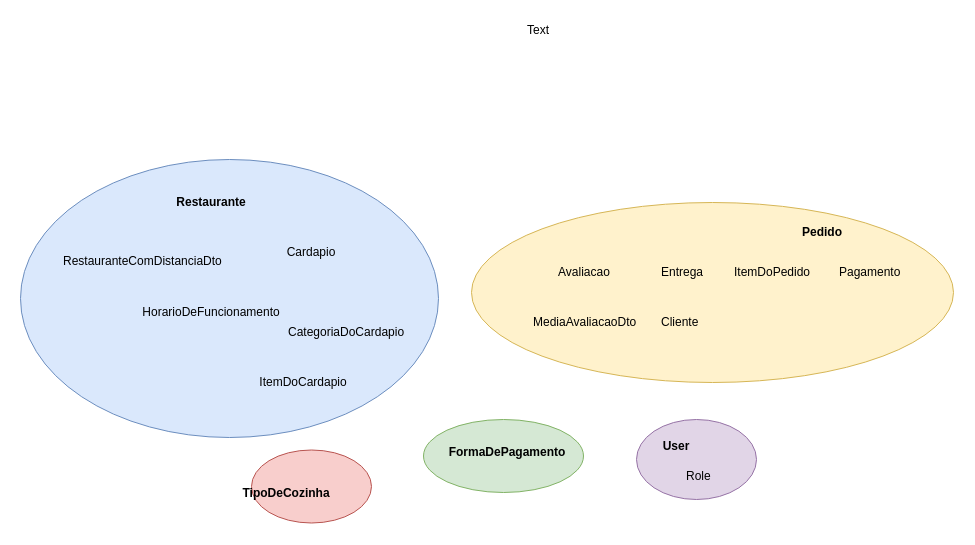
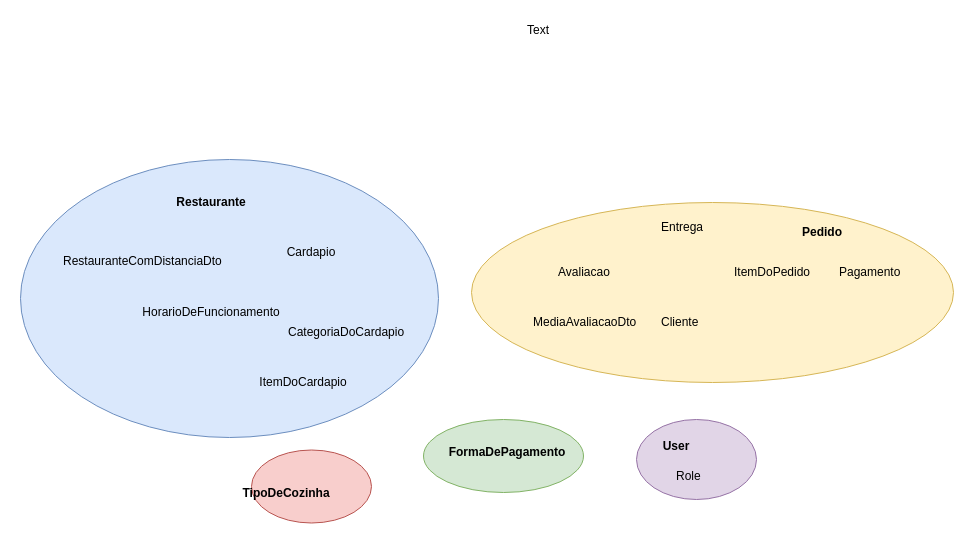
node "Entrega": moved (690, 273) -> (690, 228)
node "Role": moved (705, 477) -> (695, 477)
